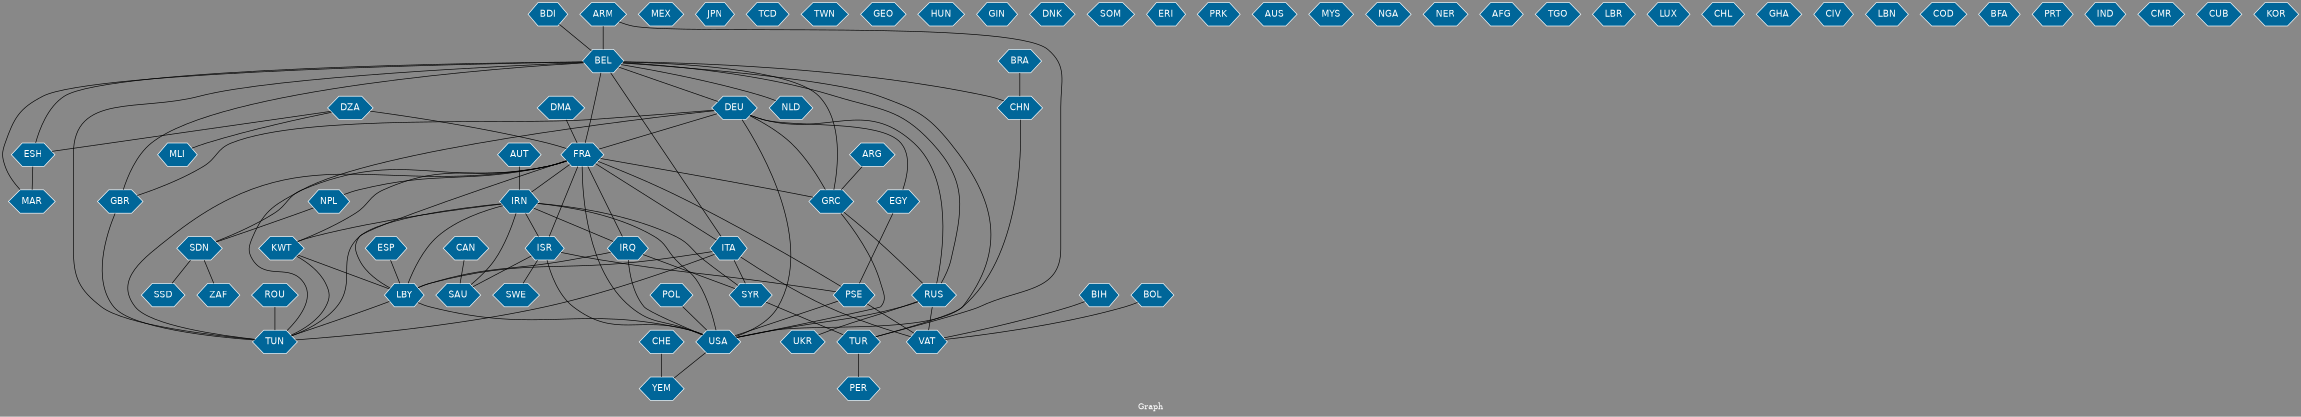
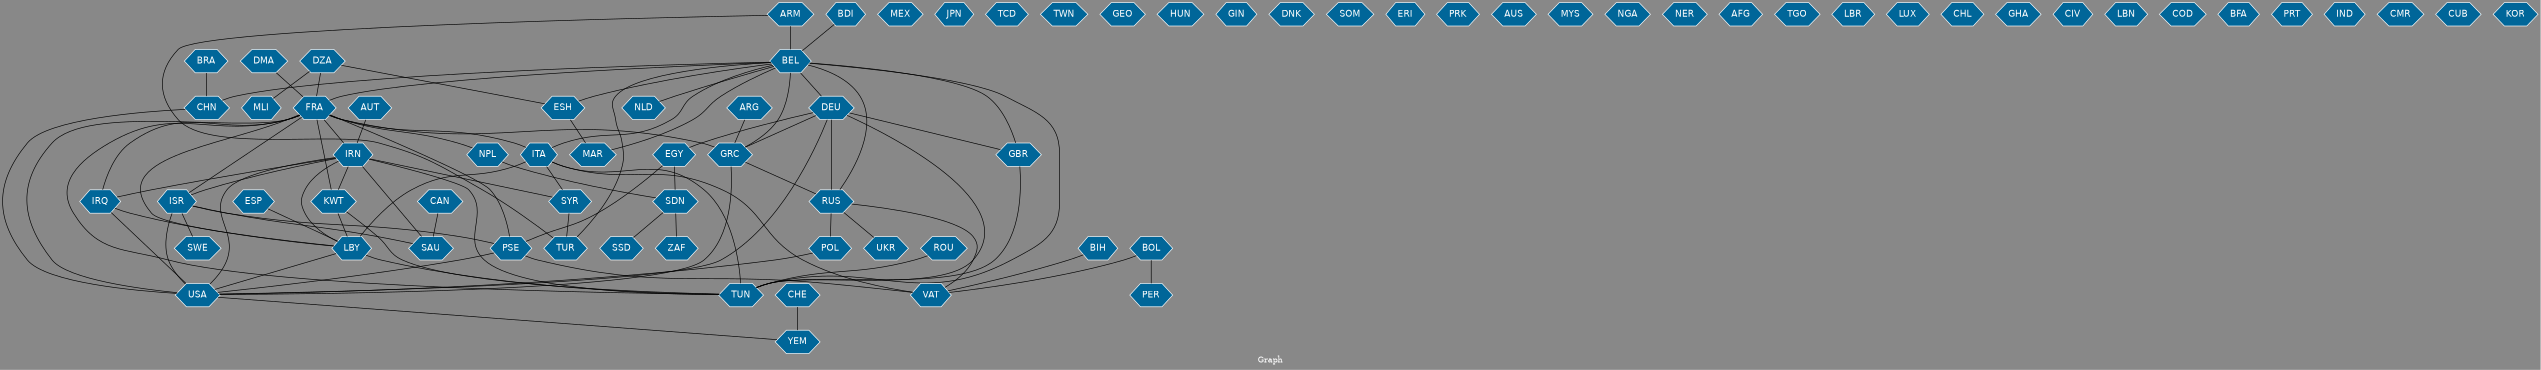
edge "DEU" -- "FRA": removed
edge "FRA" -- "SDN": now "EGY" -- "SDN"
edge "IRQ" -- "SYR": removed
edge "RUS" -- "USA": now "RUS" -- "POL"
edge "TUR" -- "PER": now "BOL" -- "PER"
